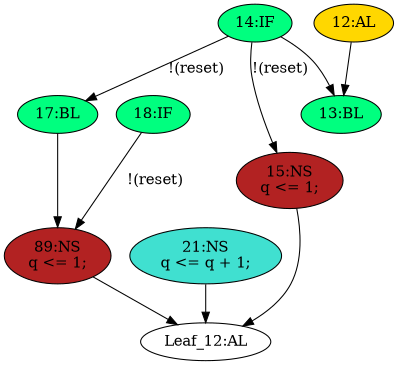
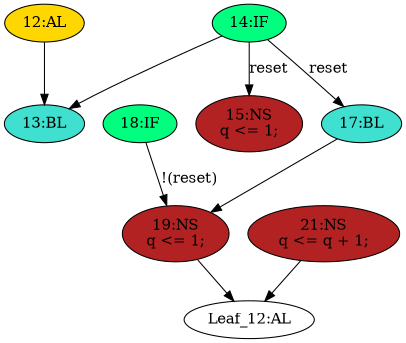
edge "14:IF" -> "17:BL": label "!(reset)" -> "reset"
edge "14:IF" -> "15:NS q <= 1;": label "!(reset)" -> "reset"
node "17:BL": fillcolor springgreen -> turquoise
node "13:BL": fillcolor springgreen -> turquoise
node "89:NS q <= 1;": label "89:NS q <= 1;" -> "19:NS q <= 1;"
node "21:NS q <= q + 1;": fillcolor turquoise -> firebrick
edge "15:NS q <= 1;" -> "Leaf_12:AL": removed
